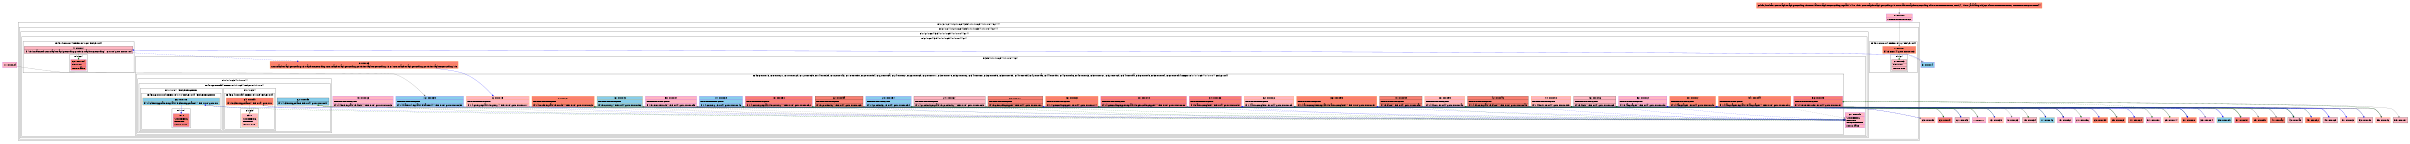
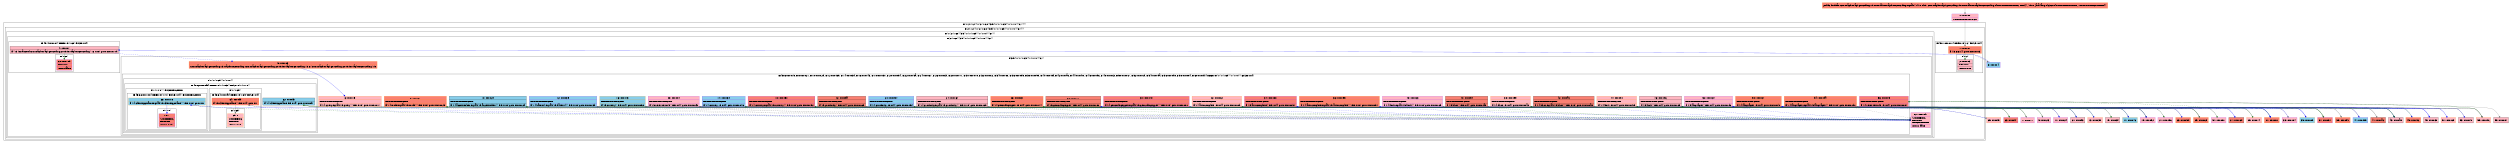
node "10: 0x002d": added
node "47: 0x00b9": added
